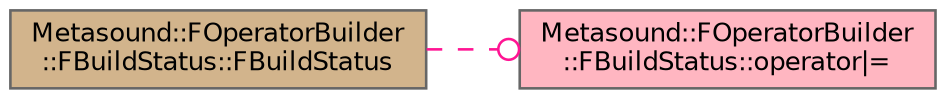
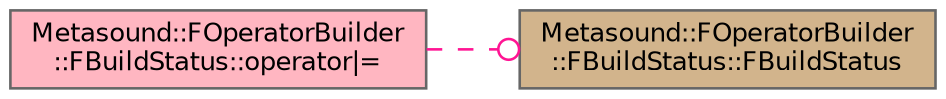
edge "Metasound::FOperatorBuilder ::FBuildStatus::FBuildStatus" -> "Metasound::FOperatorBuilder ::FBuildStatus::operator|=": reversed
